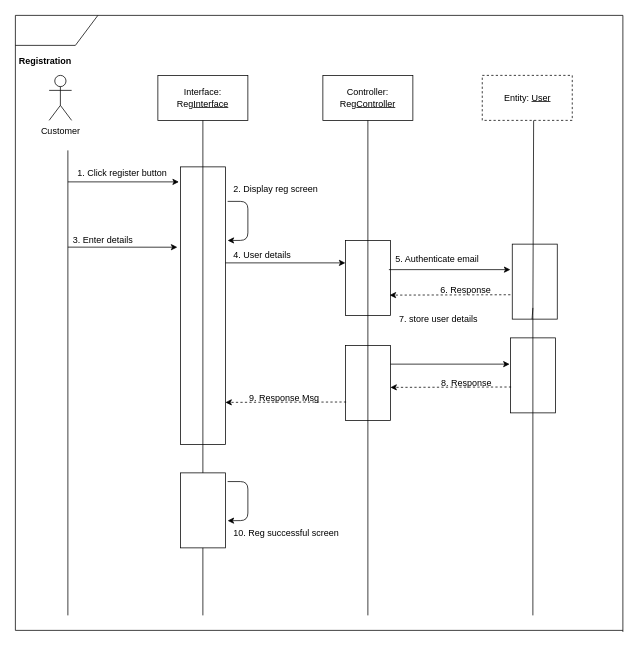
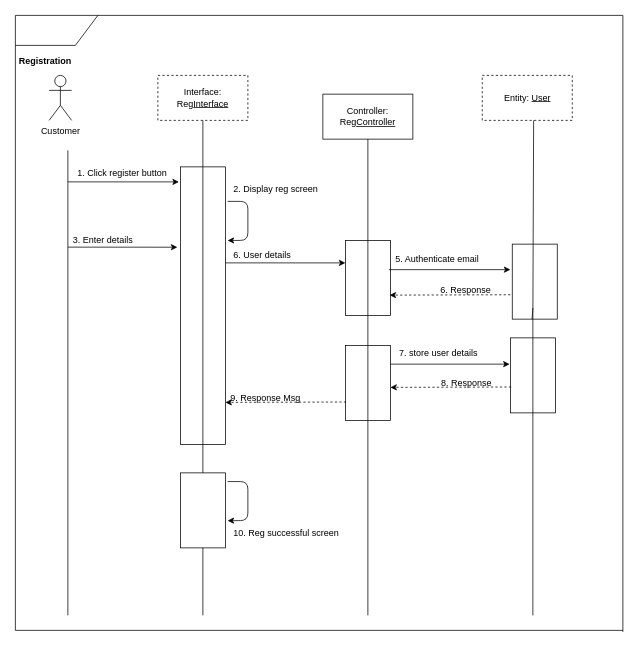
node "Interface: RegInterface": style solid -> dashed
node "Controller: RegController": moved (368, 98) -> (368, 117)
node "4. User details": label "4. User details" -> "6. User details"
node "7. store user details": moved (443, 319) -> (443, 353)
node "9. Response Msg": moved (289, 398) -> (270, 398)
